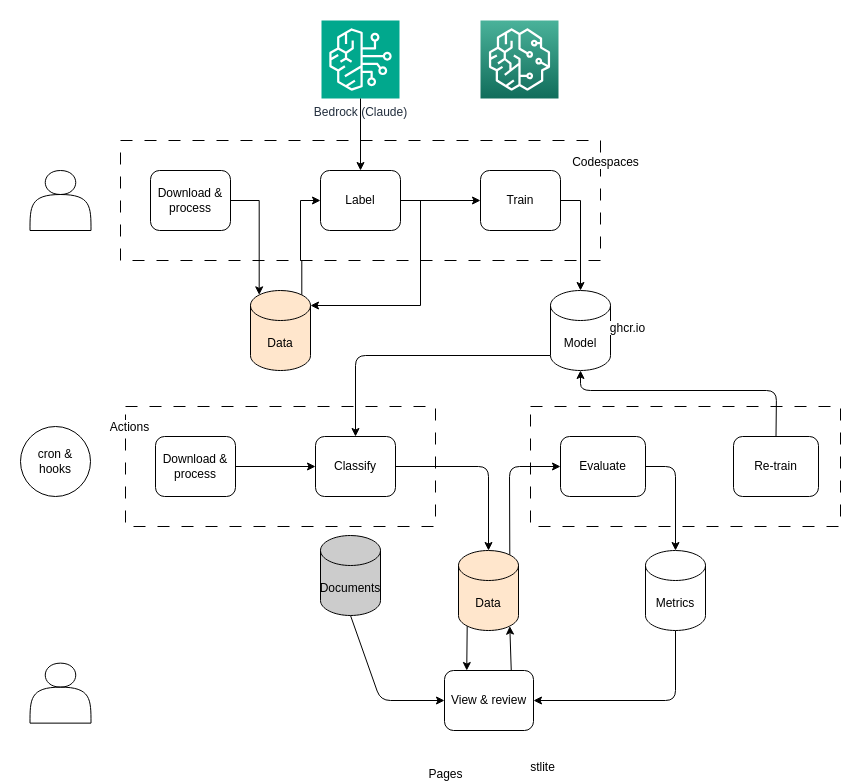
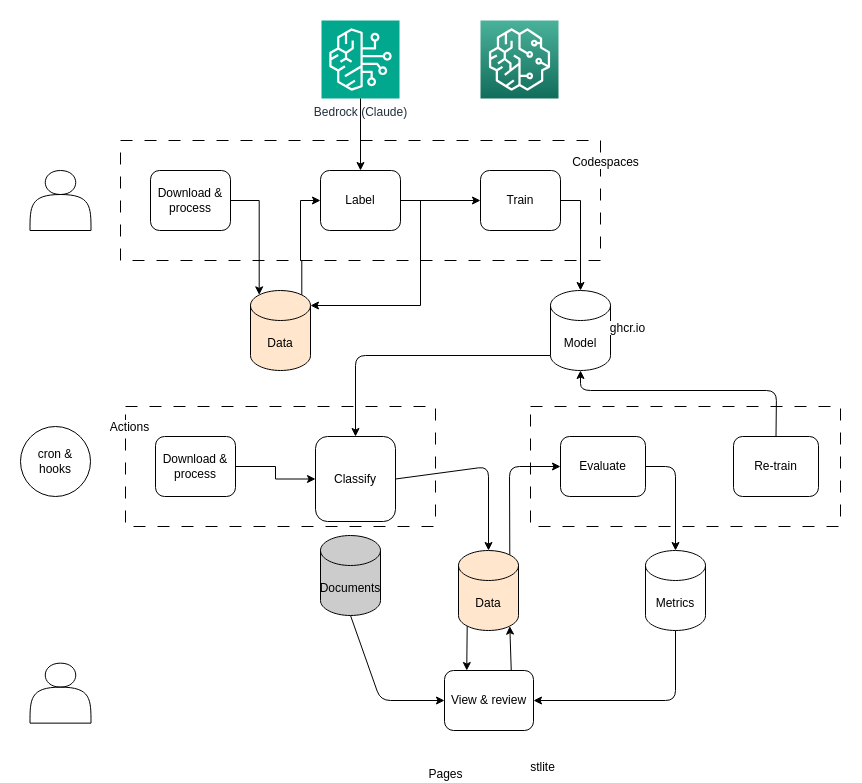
node "Classify": size 80x60 -> 80x85
